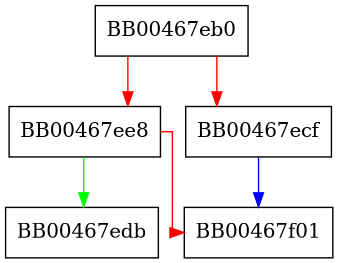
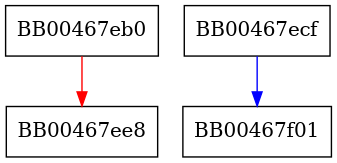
edge "BB00467eb0" -> "BB00467ecf": removed
edge "BB00467ee8" -> "BB00467f01": removed
node "BB00467edb": removed
